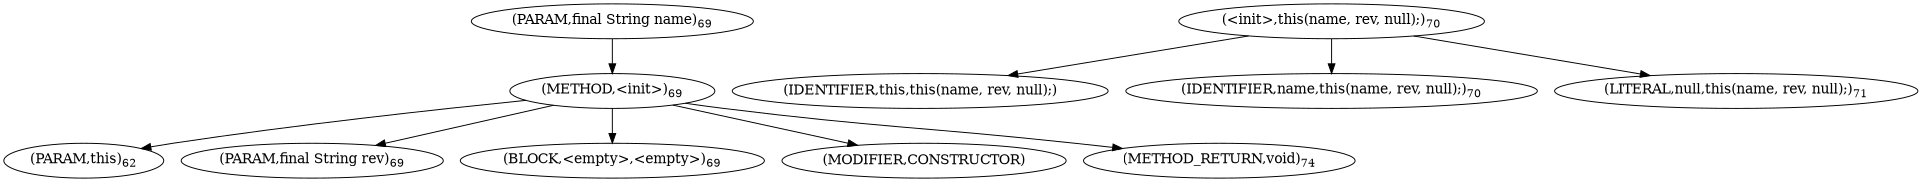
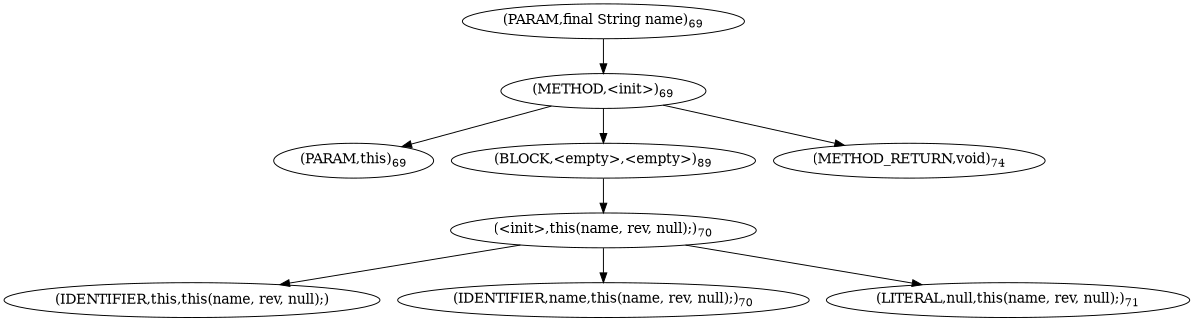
node "(PARAM,this)": text "62" -> "69"
node "(BLOCK,<empty>,<empty>)": text "69" -> "89"
node "(PARAM,final String rev)": removed
node "(MODIFIER,CONSTRUCTOR)": removed
edge "(BLOCK,<empty>,<empty>)" -> "(<init>,this(name, rev, null);)": added
